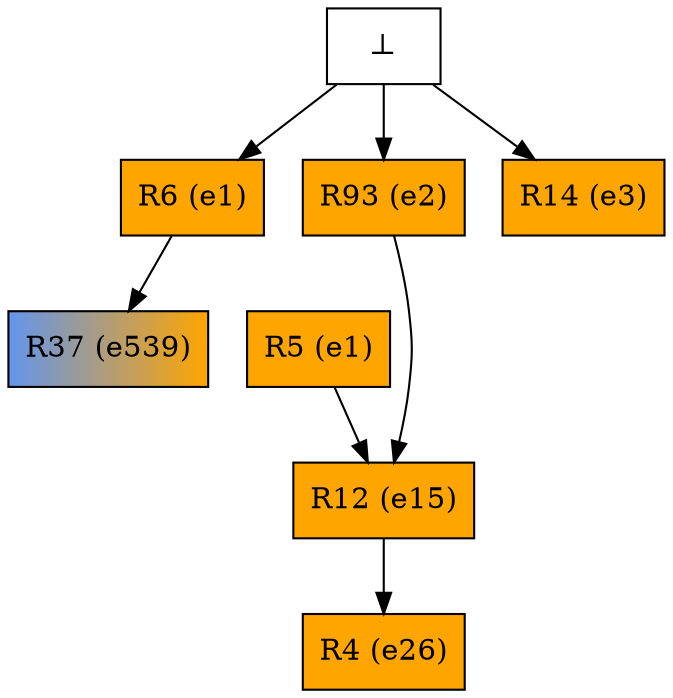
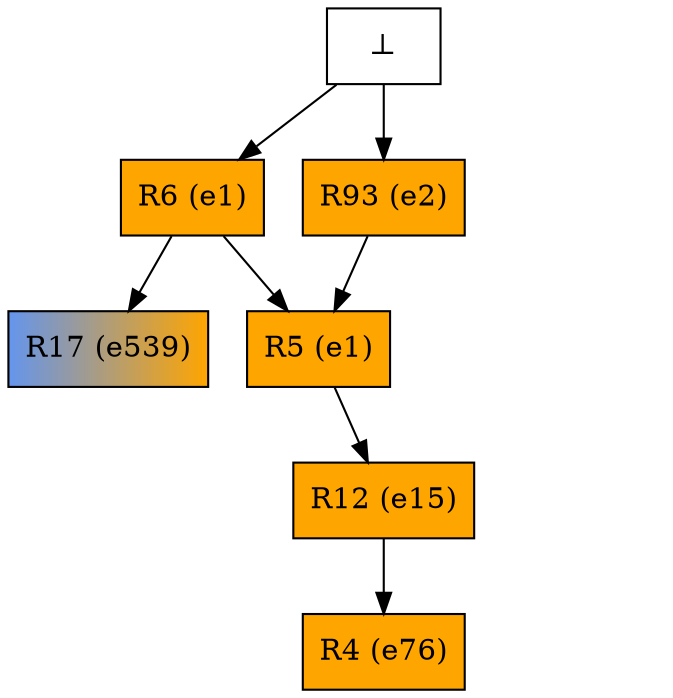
node "R14 (e3)": removed
edge "R6 (e1)" -> "R5 (e1)": added
edge "R93 (e2)" -> "R12 (e15)": now "R93 (e2)" -> "R5 (e1)"
node "R37 (e539)": label "R37 (e539)" -> "R17 (e539)"
node "R4 (e26)": label "R4 (e26)" -> "R4 (e76)"
